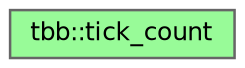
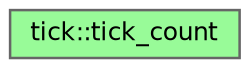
node "tbb::tick_count": label "tbb::tick_count" -> "tick::tick_count"
